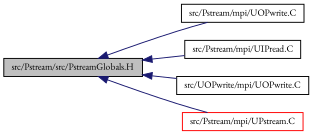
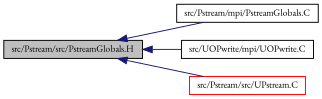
node "src/Pstream/mpi/UOPwrite.C": label "src/Pstream/mpi/UOPwrite.C" -> "src/Pstream/mpi/PstreamGlobals.C"
node "src/Pstream/mpi/UIPread.C": removed
node "src/Pstream/mpi/UPstream.C": label "src/Pstream/mpi/UPstream.C" -> "src/Pstream/src/UPstream.C"
